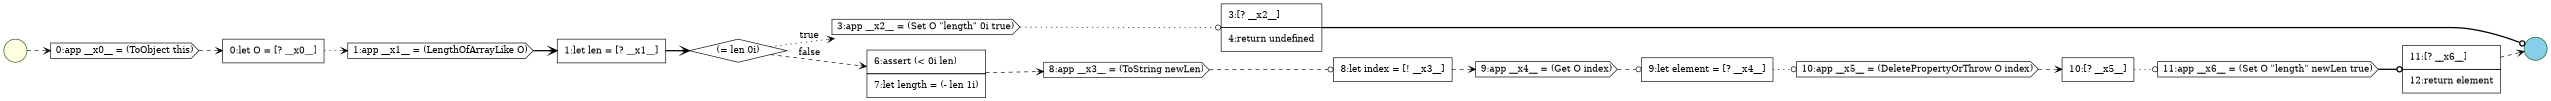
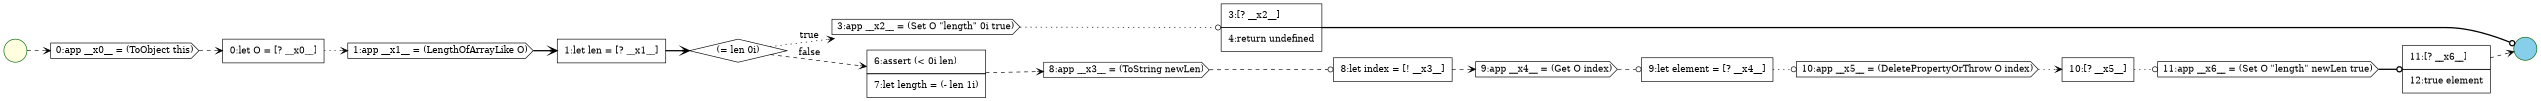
edge "10:app __x5__ = (DeletePropertyOrThrow O index)" -> "10:[? __x5__]": style dashed -> dotted
node "11:[? __x6__]": text "12:return element" -> "12:true element"
